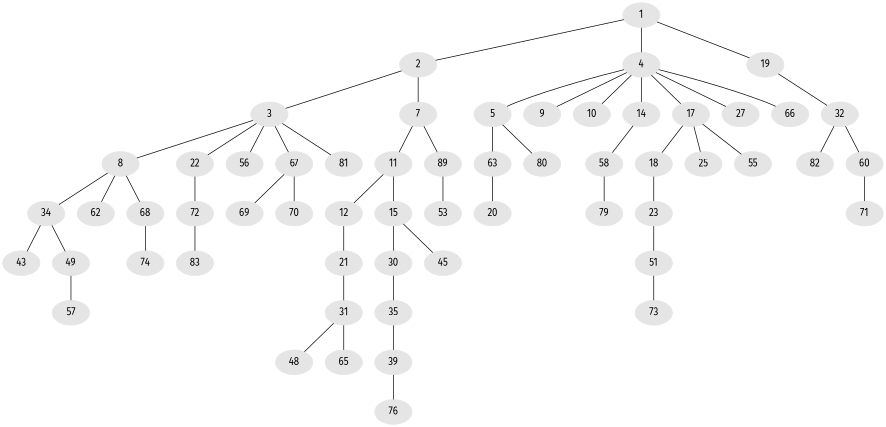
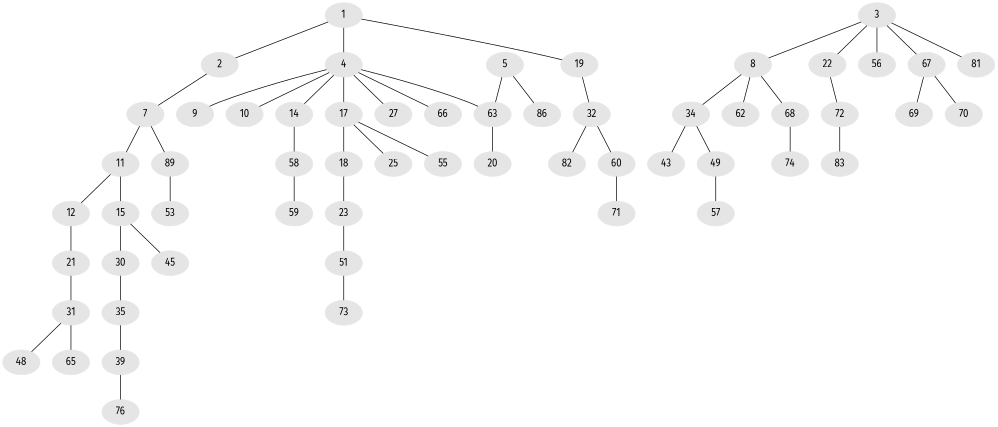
edge "4" -- "5": now "4" -- "63"
edge "2" -- "3": removed
node "80": label "80" -> "86"
node "79": label "79" -> "59"
